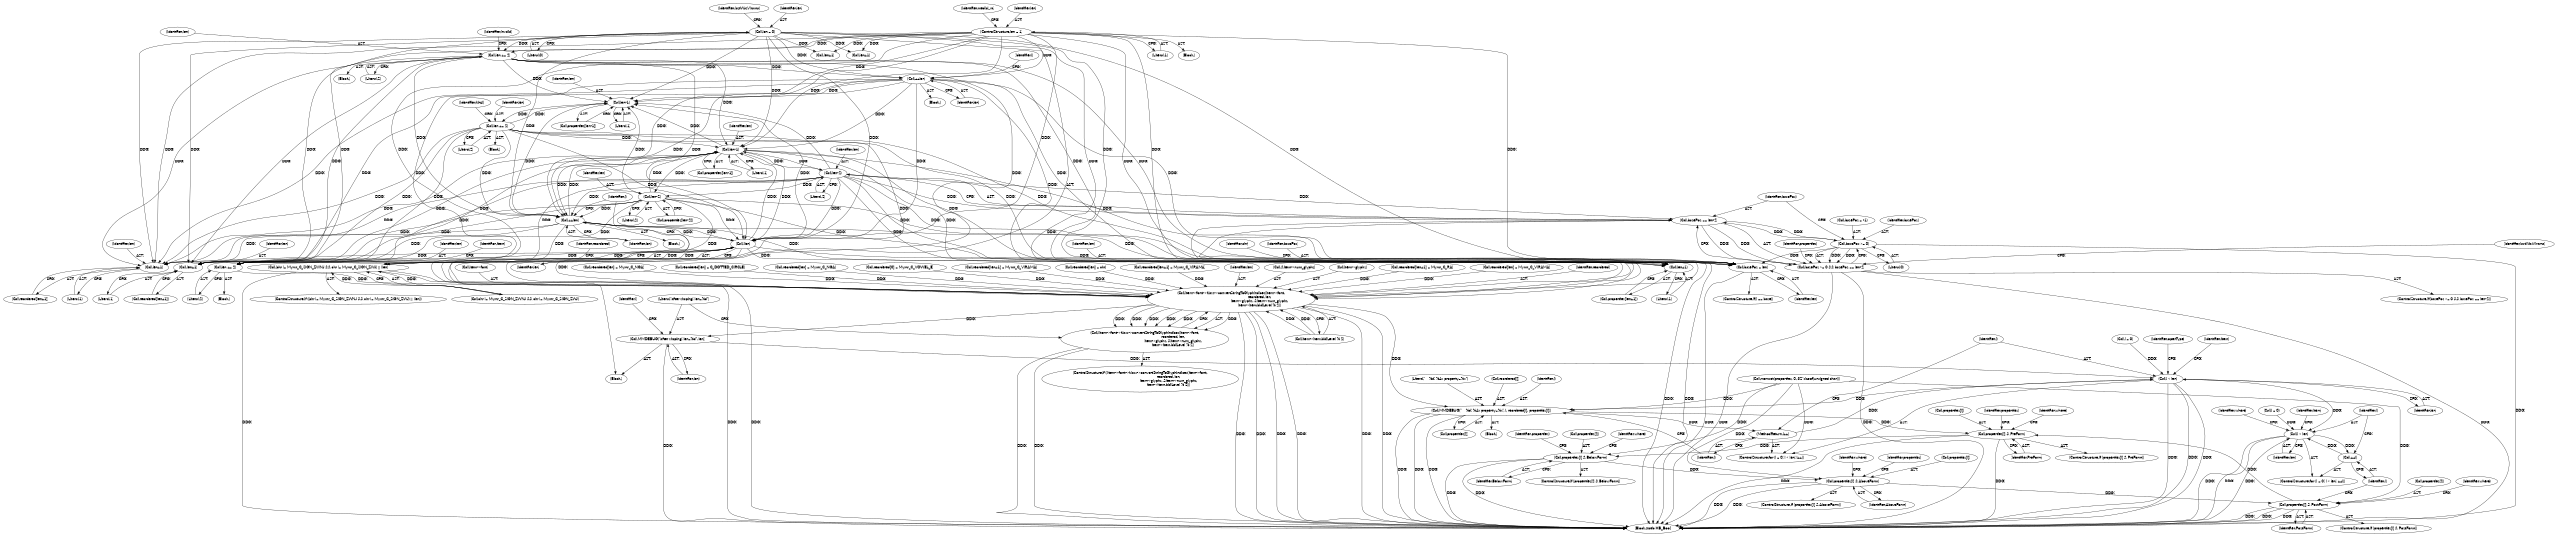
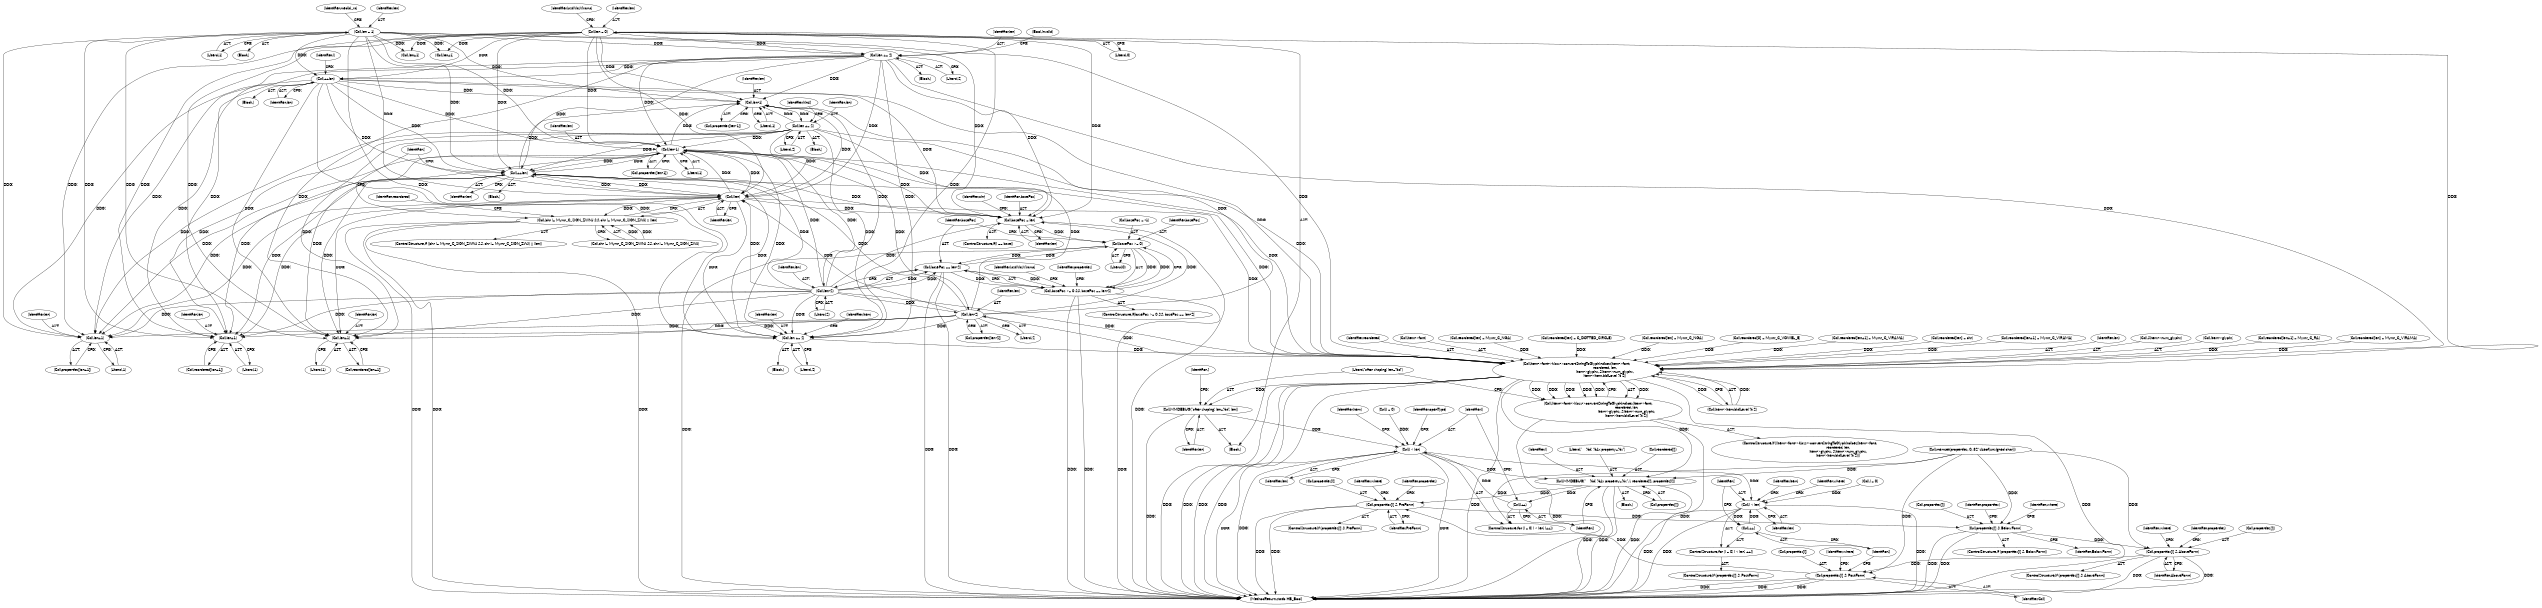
node "(Identifier,invalid)": label "(Identifier,invalid)" -> "(Bool,invalid)"
node "(ControlStructure,len = 1)": label "(ControlStructure,len = 1)" -> "(Call,len = 1)"
edge "(Call,basePos >= 0)" -> "(Call,basePos = len)": reversed
node "(MethodReturn,i++)": label "(MethodReturn,i++)" -> "(Call,i++)"
edge "(Identifier,BelowForm)" -> "(Call,properties[i] & BelowForm)": removed, label "AST:"
edge "(Call,properties[i] & PostForm)" -> "(ControlStructure,if (properties[i] & PostForm))": now "(ControlStructure,for (i = 0; i < len; ++i))" -> "(ControlStructure,if (properties[i] & PostForm))"
node "(Block,static HB_Bool)": label "(Block,static HB_Bool)" -> "(MethodReturn,static HB_Bool)"
node "(Identifier,PostForm)": label "(Identifier,PostForm)" -> "(Identifier,Call)"
